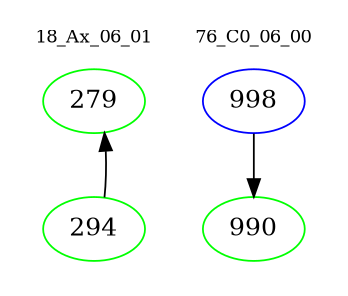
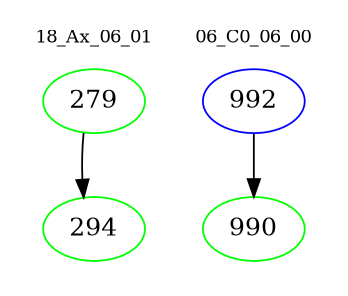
cluster "76_C0_06_00": label "76_C0_06_00" -> "06_C0_06_00"
node "998": label "998" -> "992"
edge "294" -> "279": reversed
